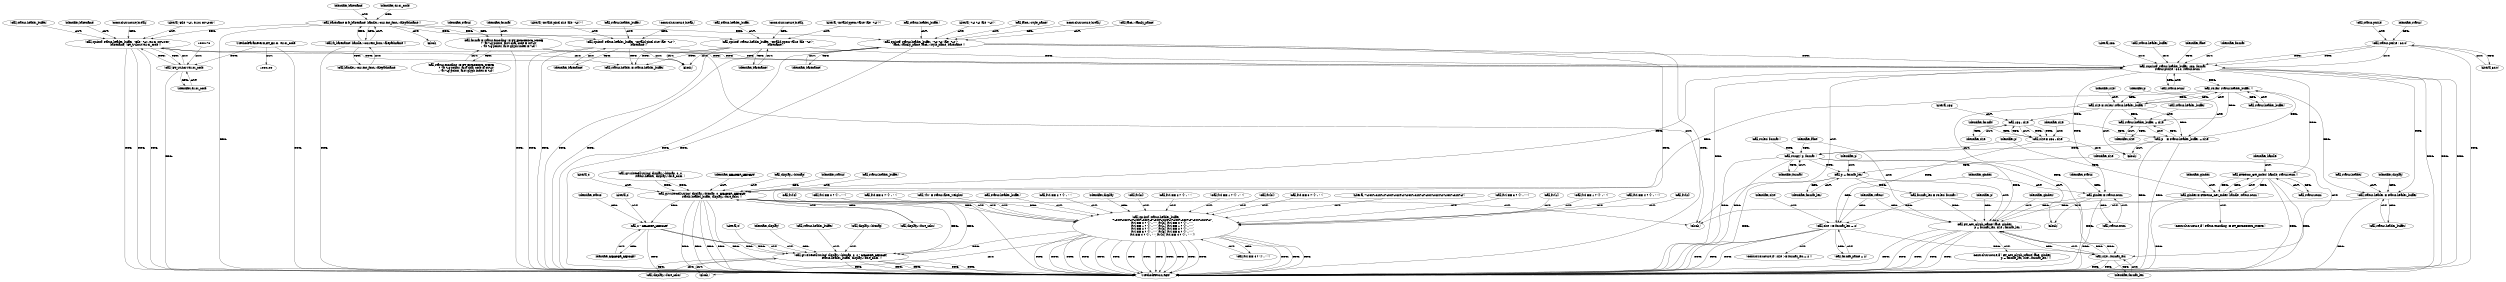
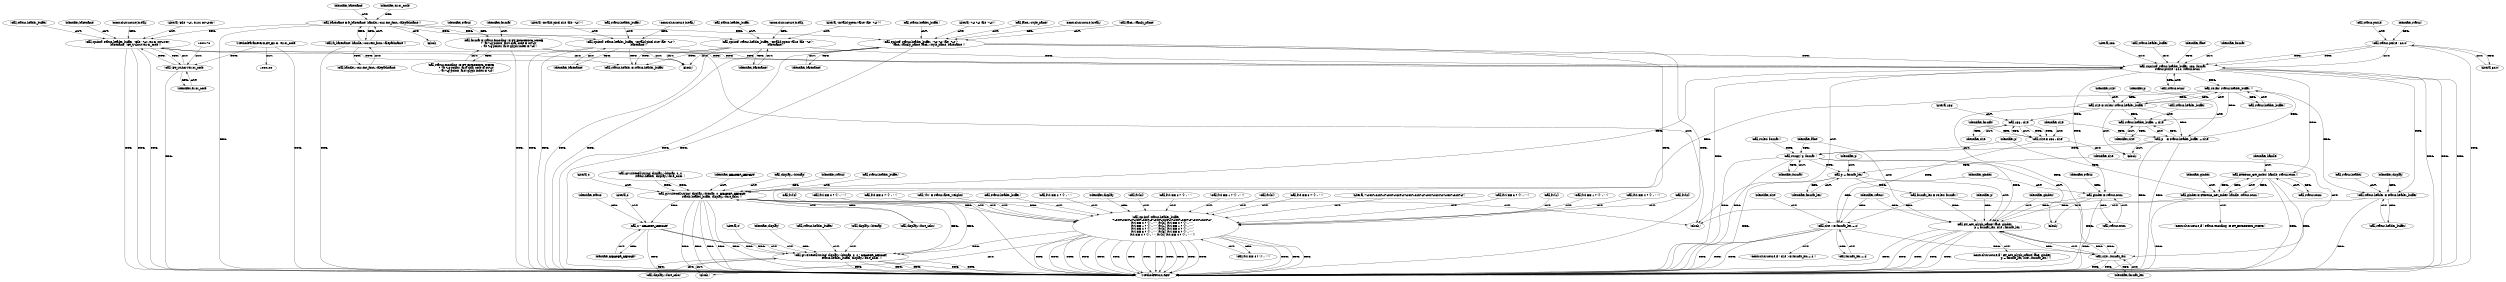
node "(Call,format_name + 2)": label "(Call,format_name + 2)" -> "(Call,format_len + 2)"
